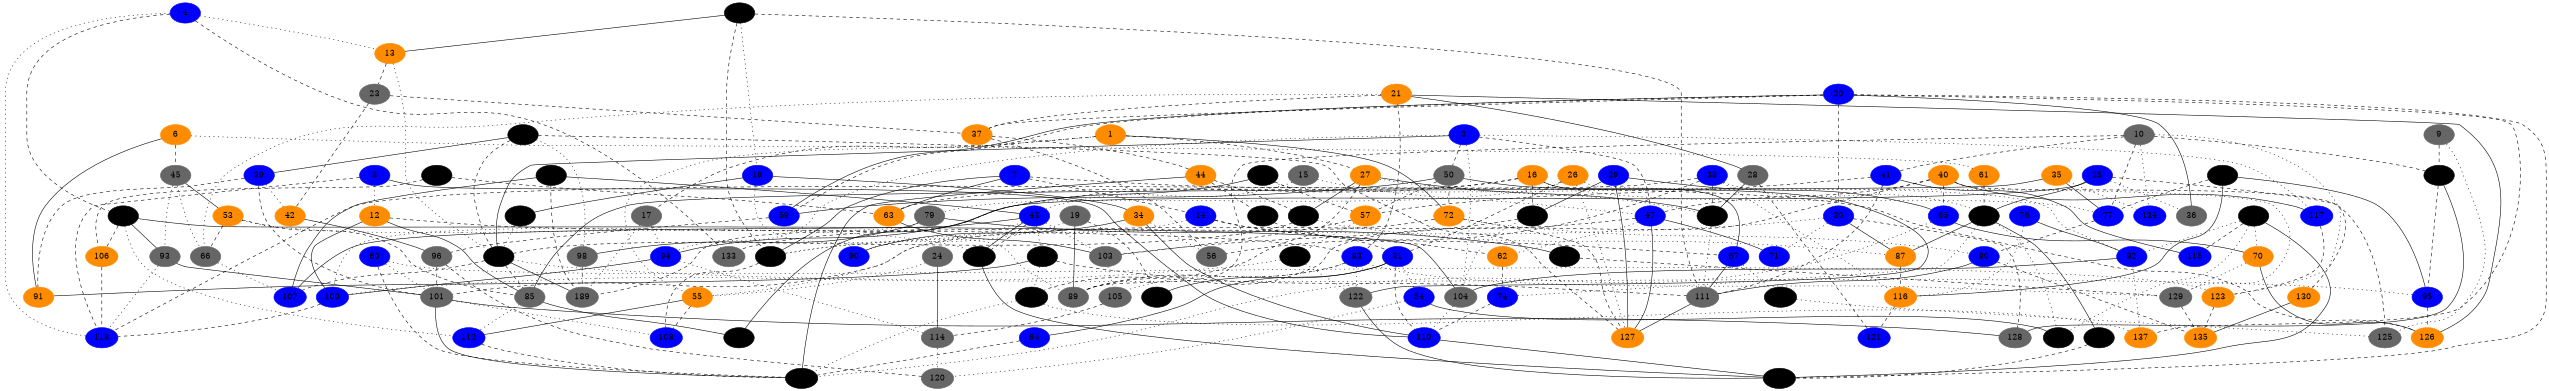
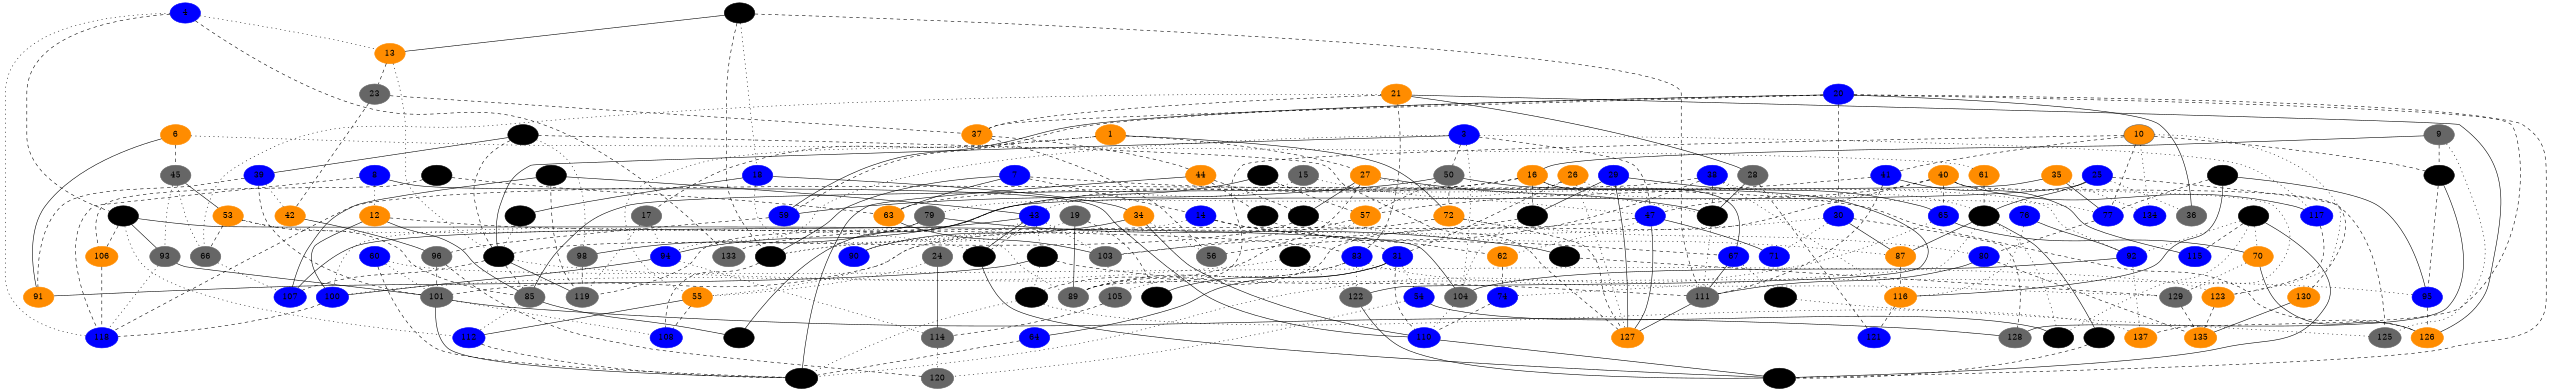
node "10": fillcolor gray40 -> darkorange
edge "9" -- "16": added
node "189": label "189" -> "119"
